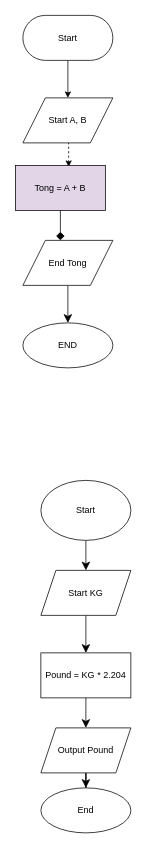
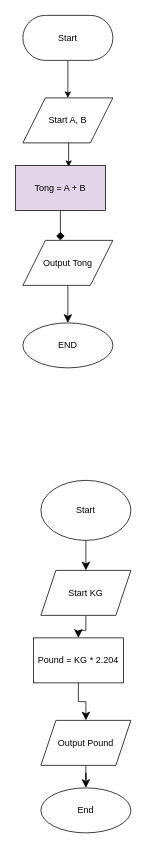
edge "Start A, B" -> "Tong = A + B": style dashed -> solid
node "End Tong": label "End Tong" -> "Output Tong"
node "Pound = KG * 2.204": moved (86, 675) -> (78, 660)
node "Output Pound": moved (86, 750) -> (86, 743)
